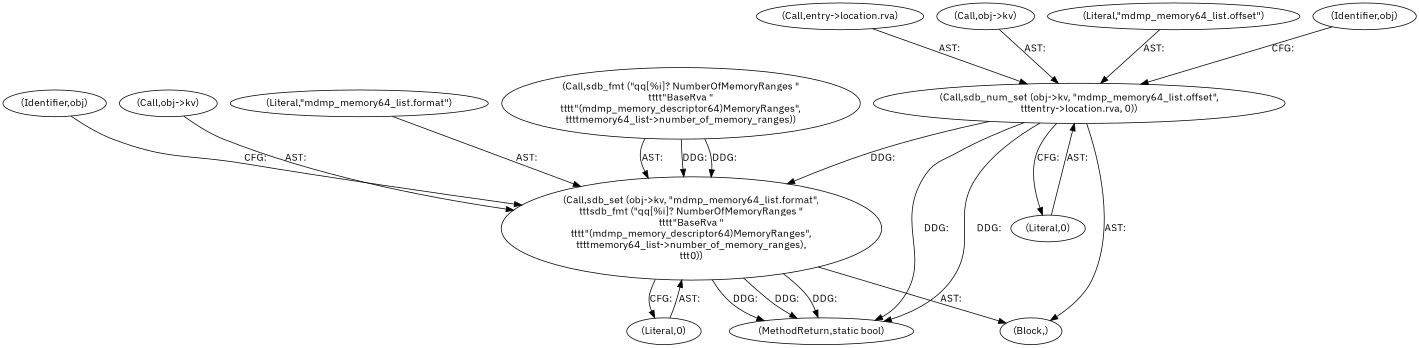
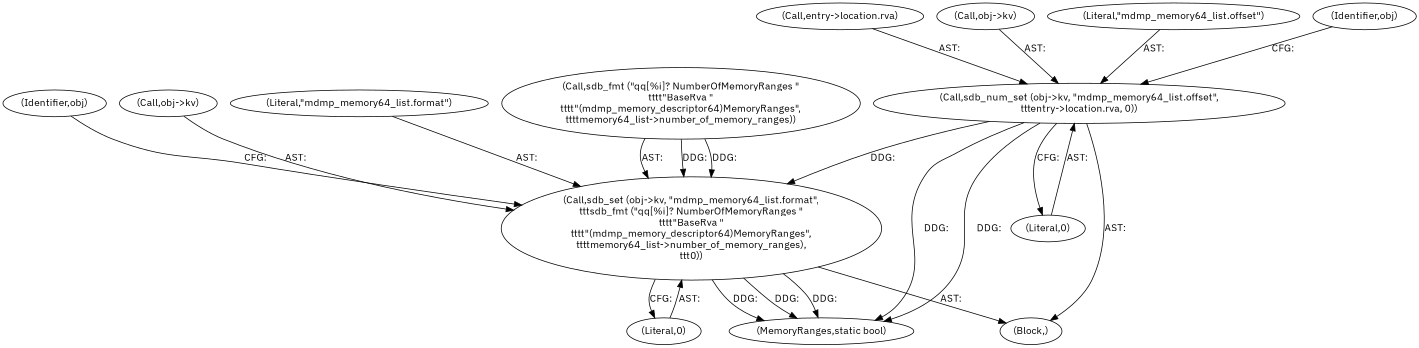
node "(MethodReturn,static bool)": label "(MethodReturn,static bool)" -> "(MemoryRanges,static bool)"
